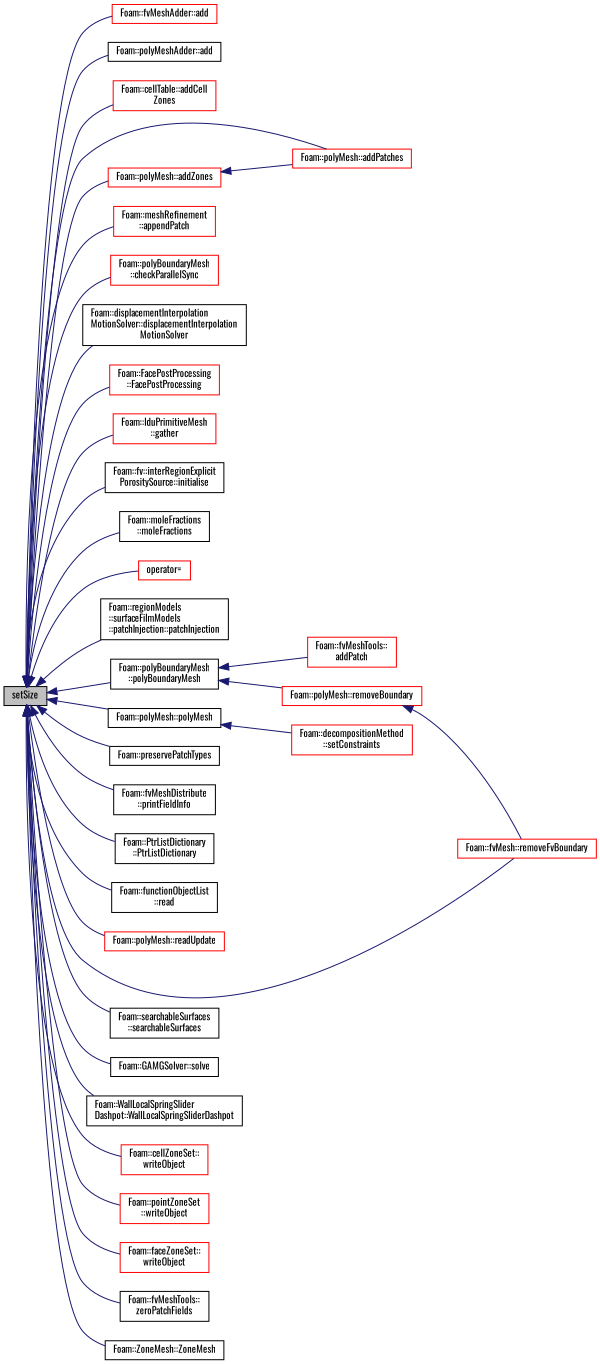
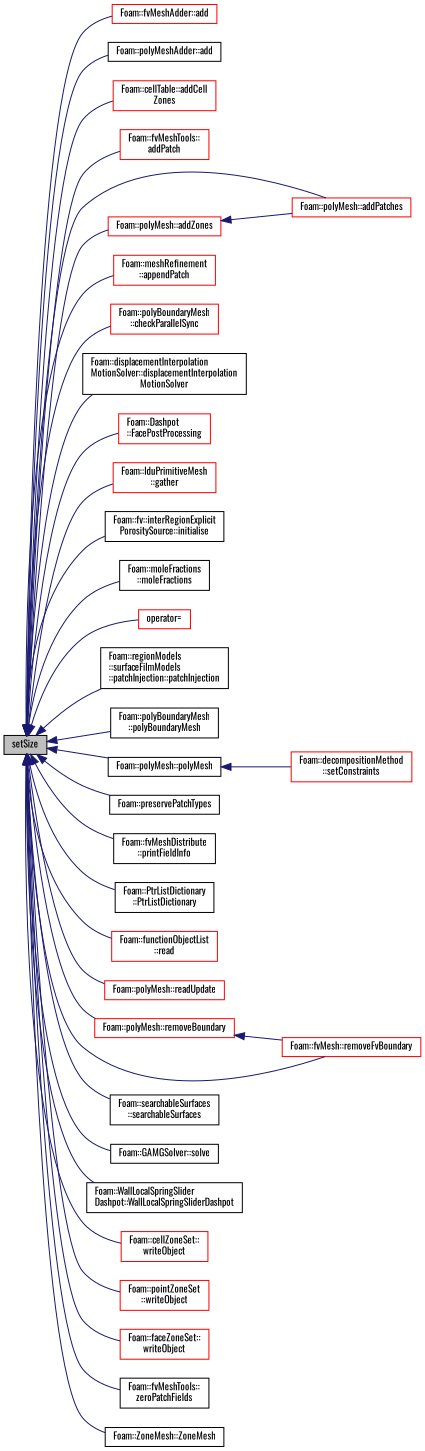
node "Foam::FacePostProcessing ::FacePostProcessing": label "Foam::FacePostProcessing ::FacePostProcessing" -> "Foam::Dashpot ::FacePostProcessing"
edge "Foam::fvMeshTools:: addPatch" -> "Foam::polyBoundaryMesh ::polyBoundaryMesh": now "Foam::fvMeshTools:: addPatch" -> "setSize"
edge "Foam::polyMesh::removeBoundary" -> "Foam::polyBoundaryMesh ::polyBoundaryMesh": now "Foam::polyMesh::removeBoundary" -> "setSize"
node "Foam::functionObjectList ::read": color black -> red
